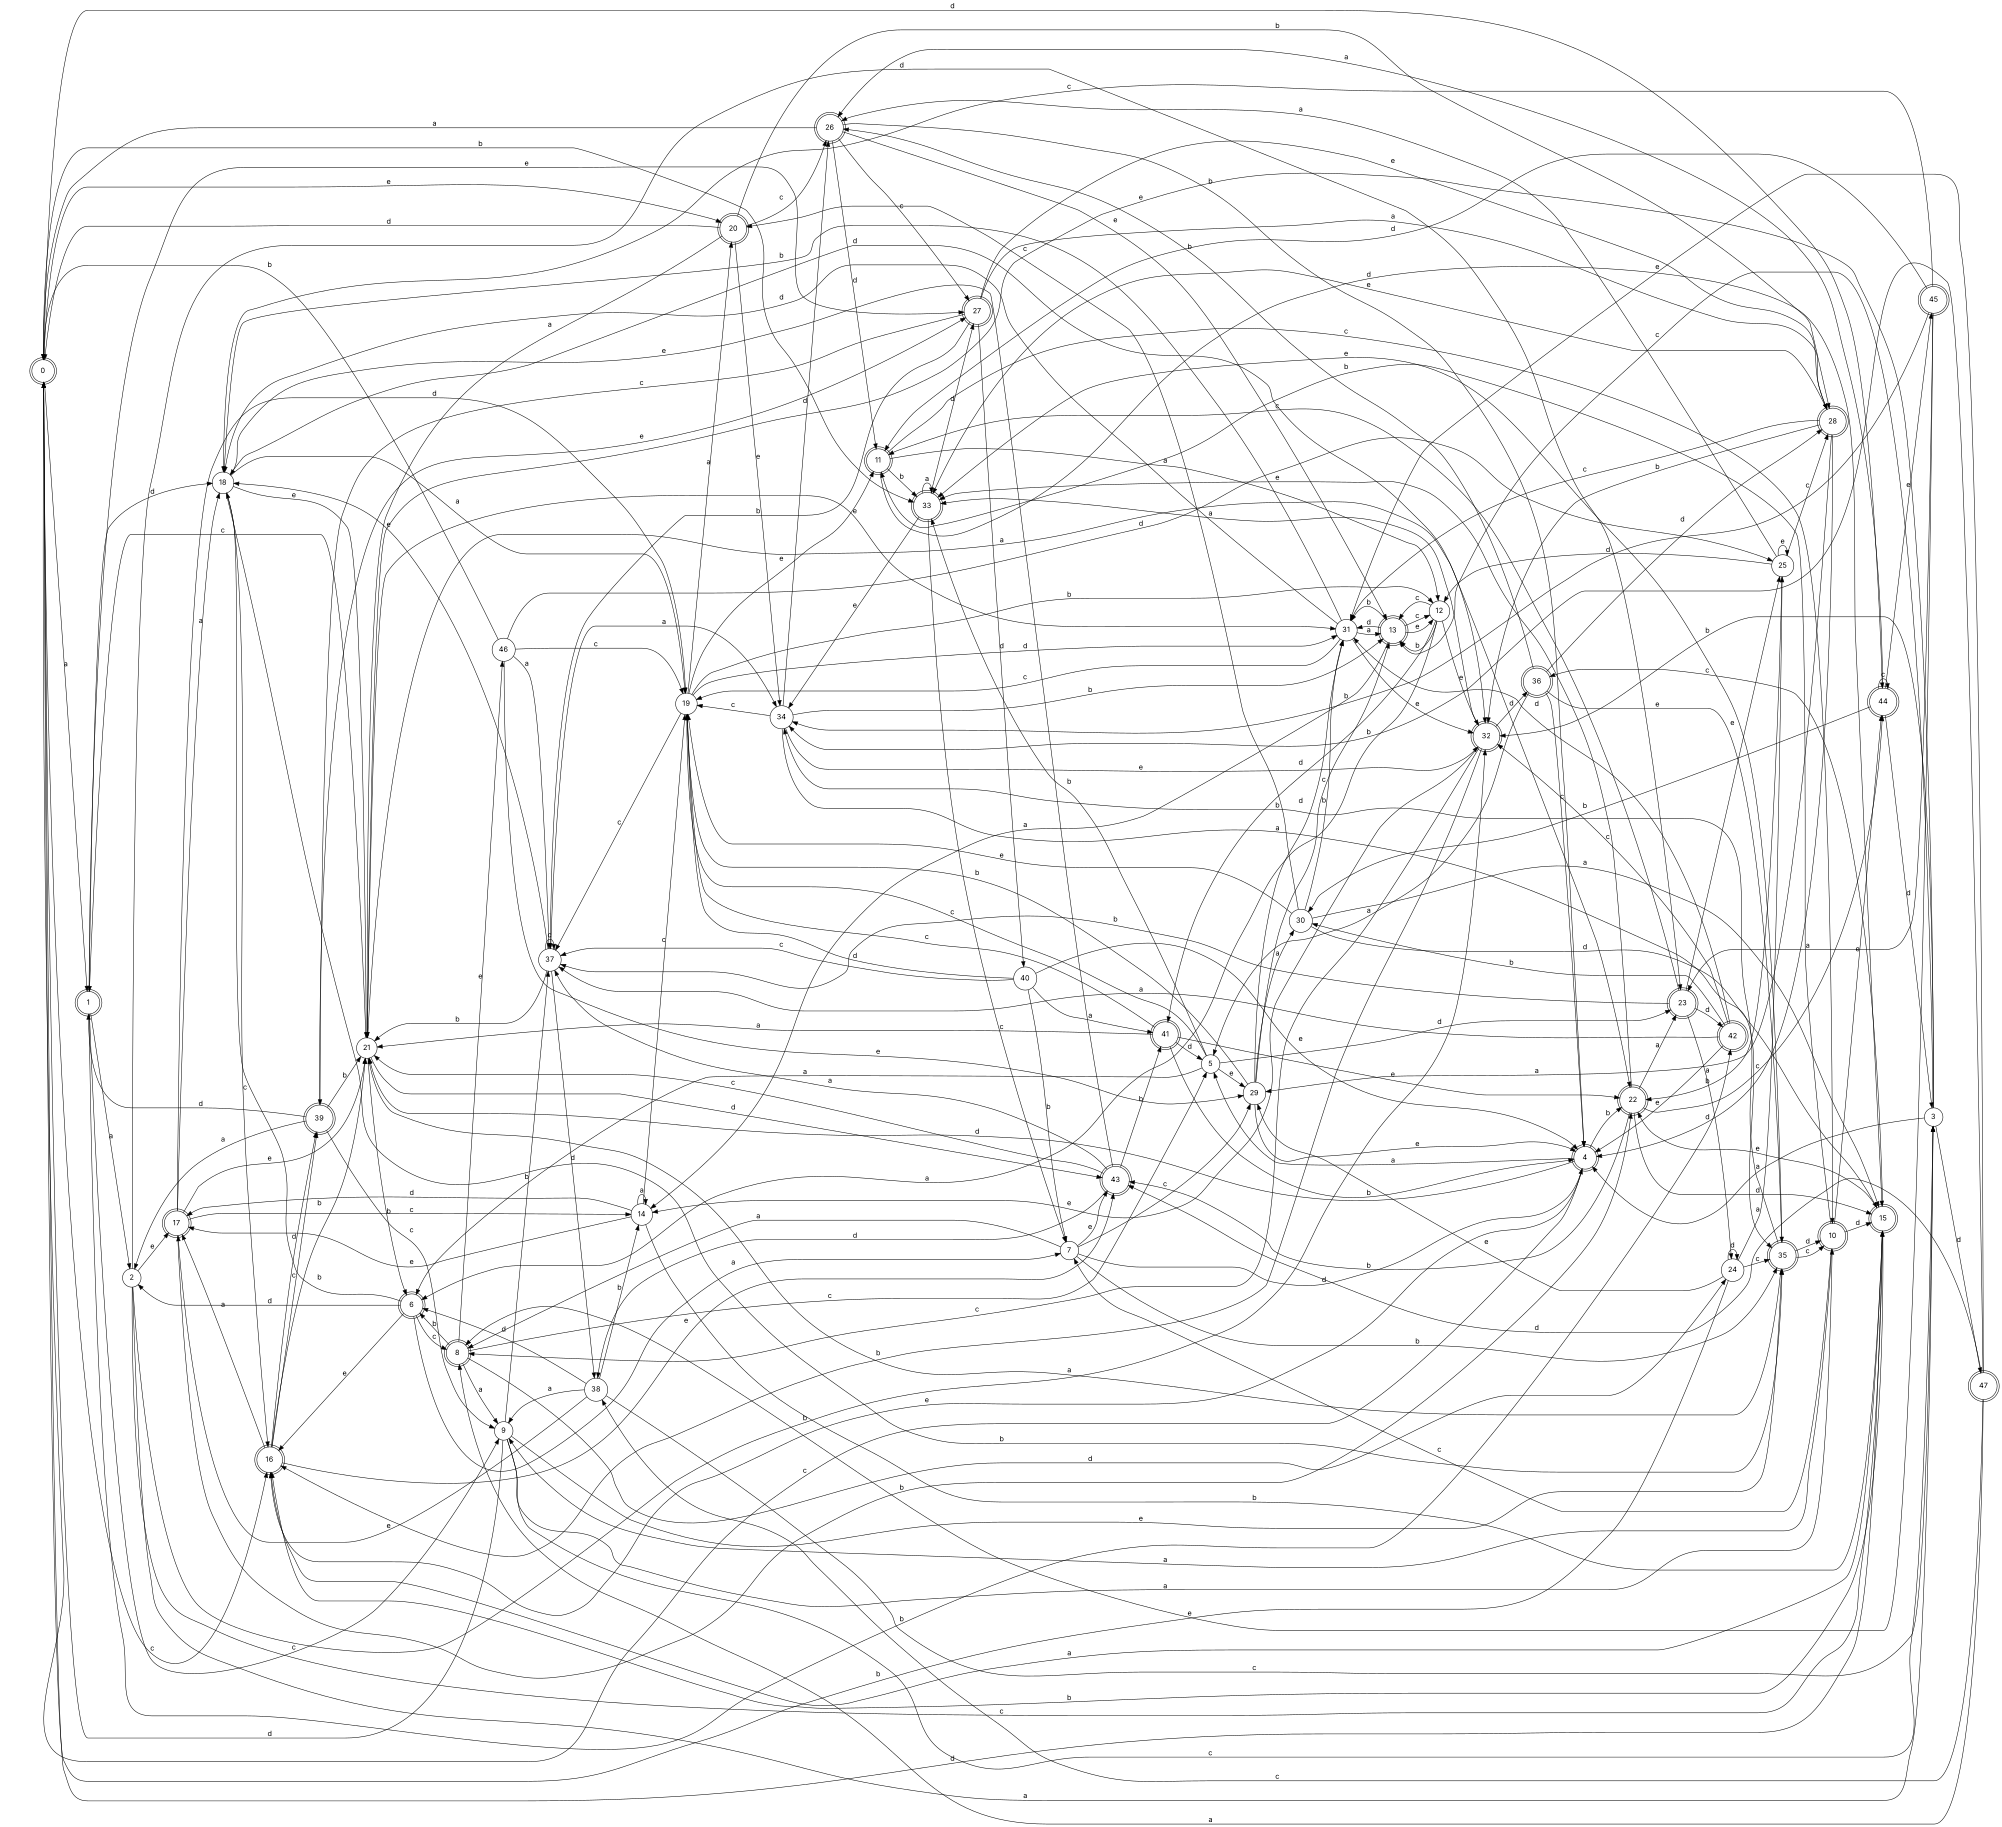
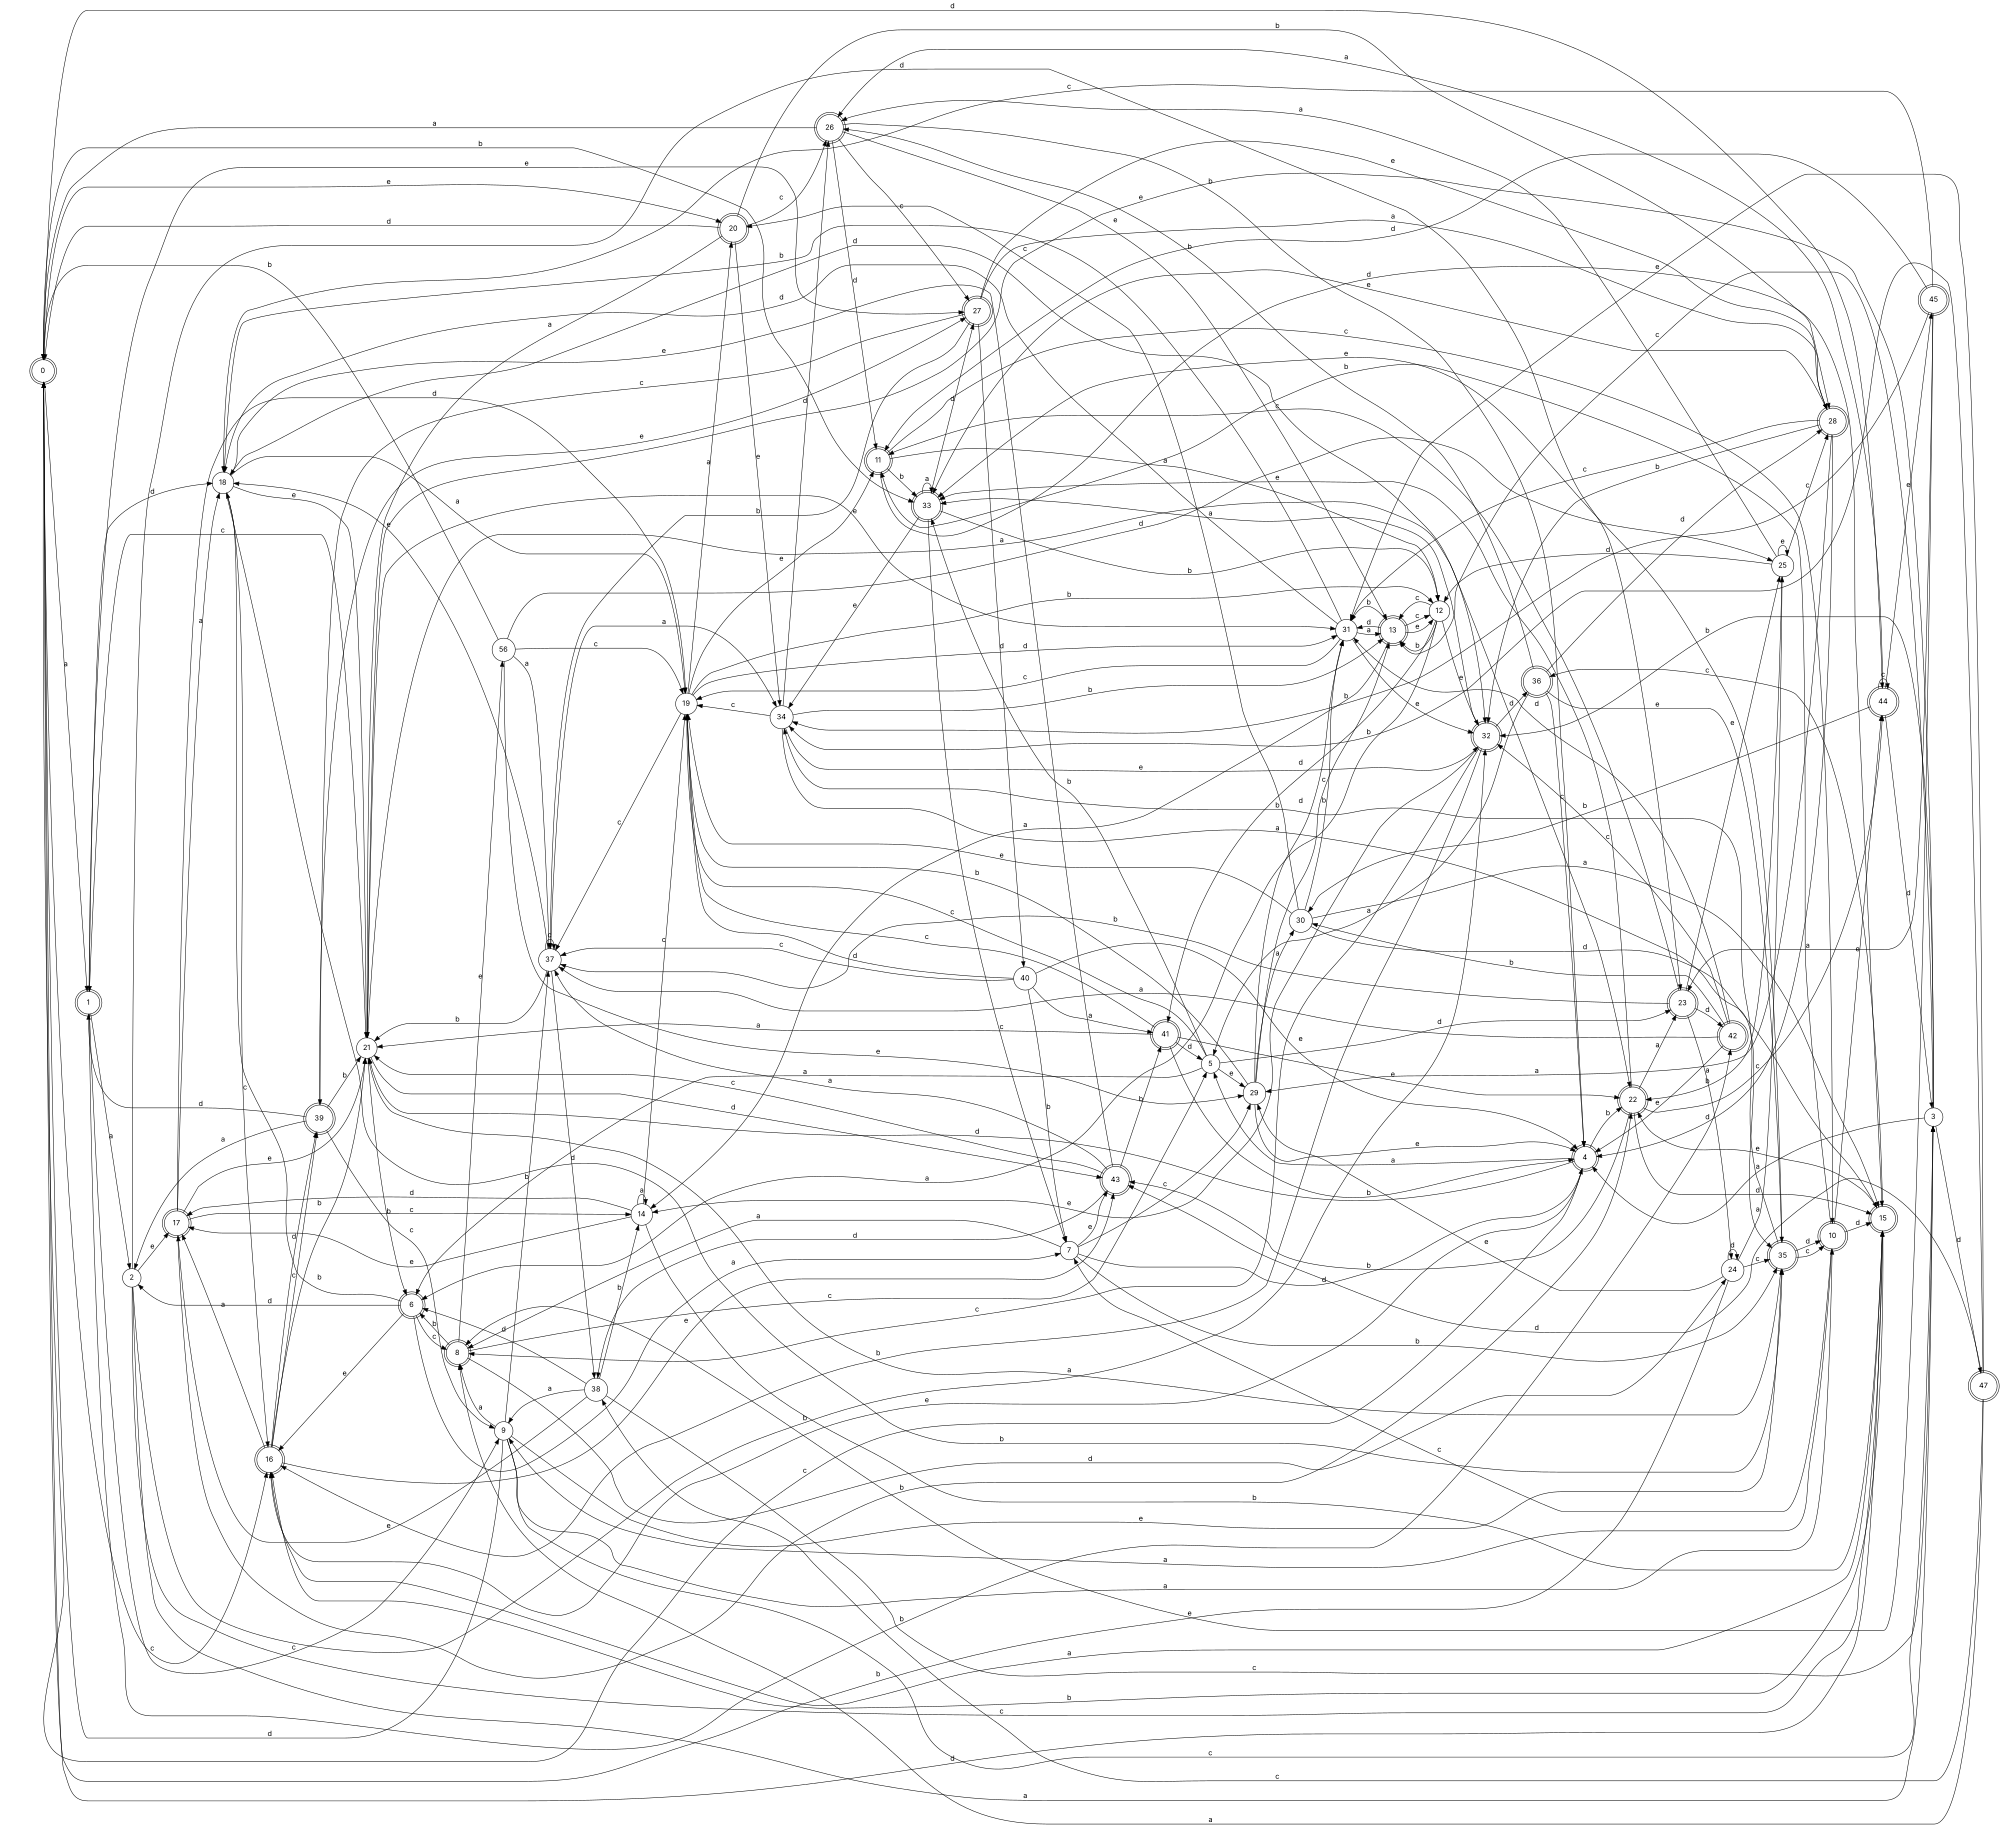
edge "33" -> "12": added, label "b"
node "46": label "46" -> "56"
edge "8" -> "9": reversed
